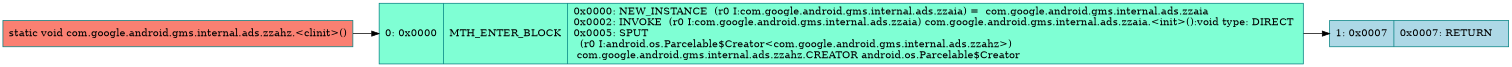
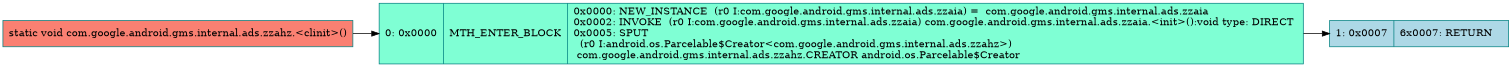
node "1: 0x0007": text "0x0007: RETURN" -> "6x0007: RETURN"
